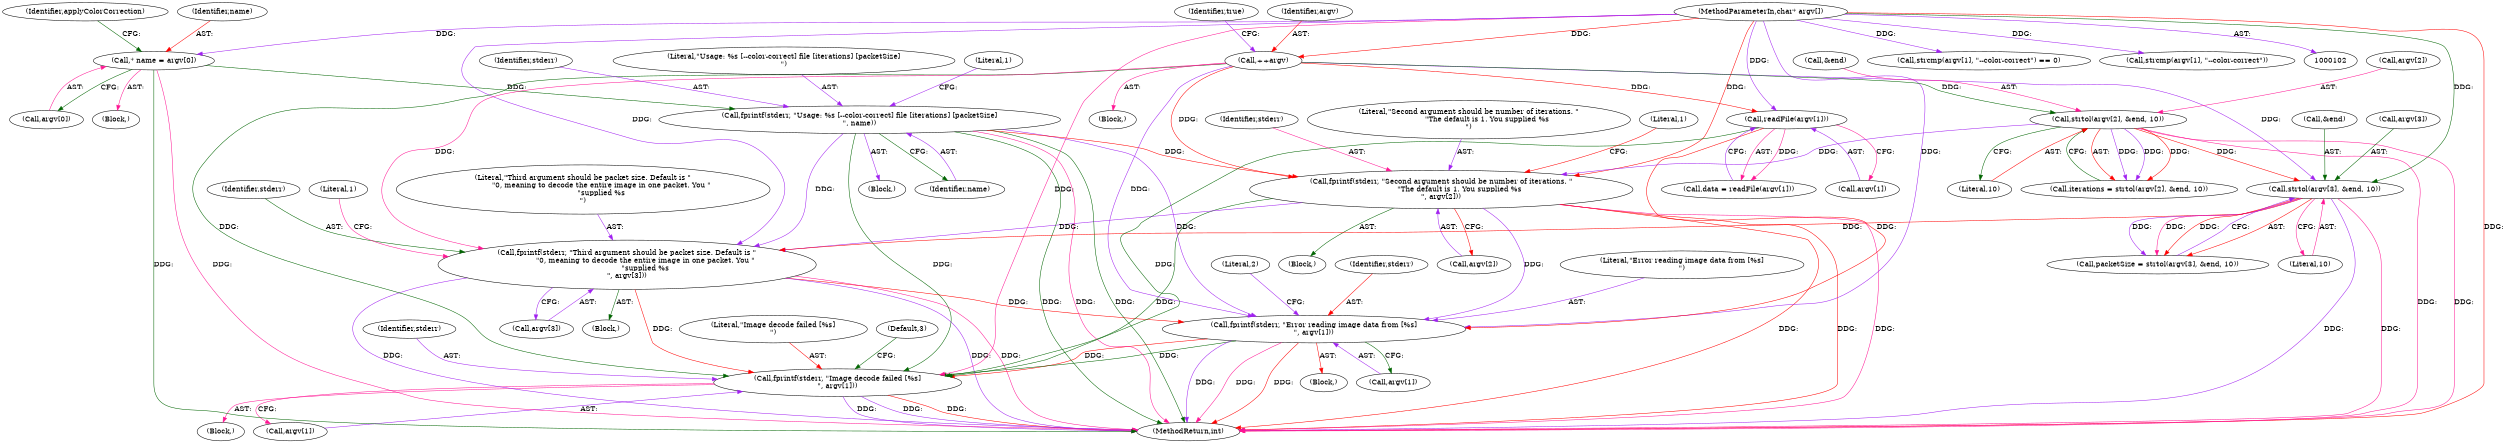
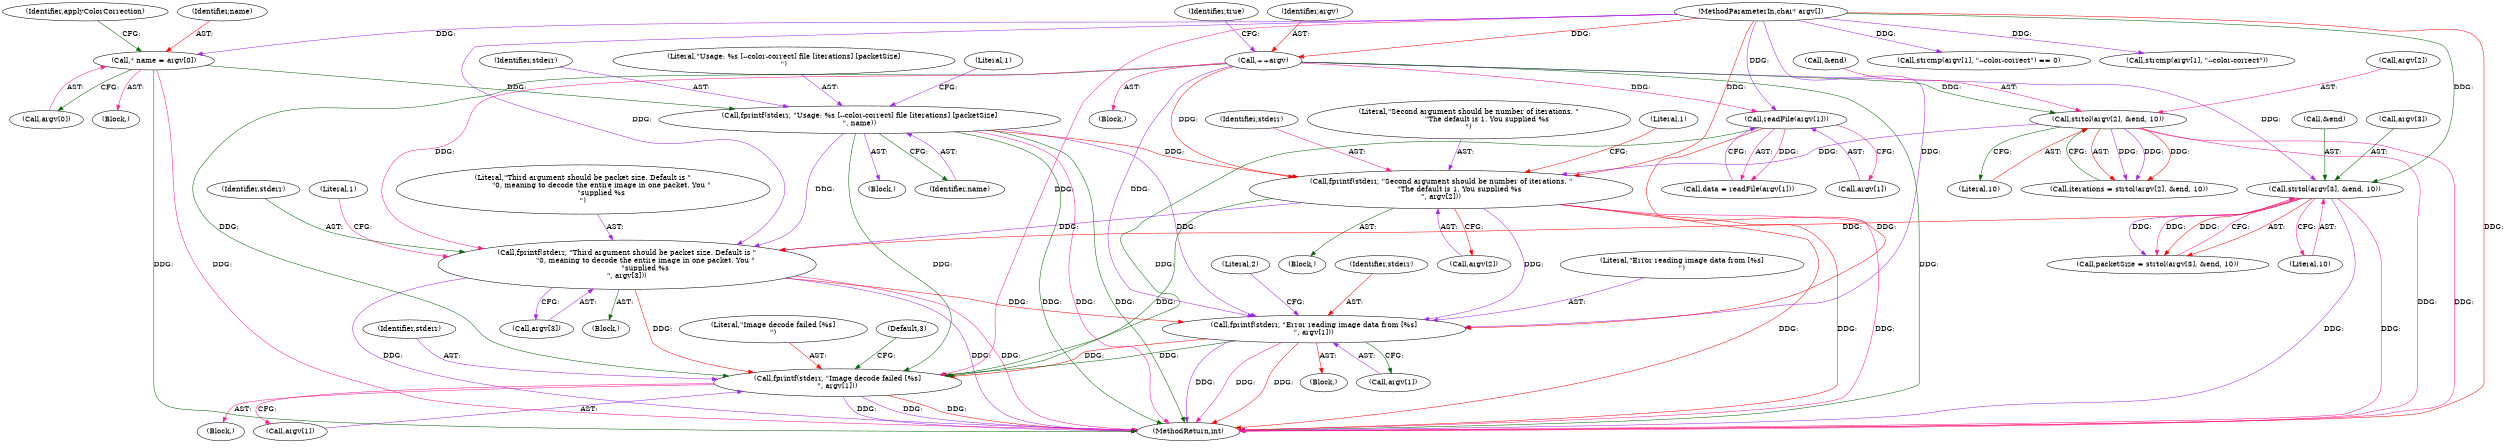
node "1000102": removed
edge "(Call,++argv)" -> "(Call,readFile(argv[1]))": color red -> deeppink
edge "(Call,strtol(argv[2], &end, 10))" -> "(Call,strtol(argv[3], &end, 10))": removed, label "DDG:"
edge "(Call,packetSize = strtol(argv[3], &end, 10))" -> "(Call,strtol(argv[3], &end, 10))": color purple -> deeppink
edge "(Call,++argv)" -> "(MethodReturn,int)": added, label "DDG:"
